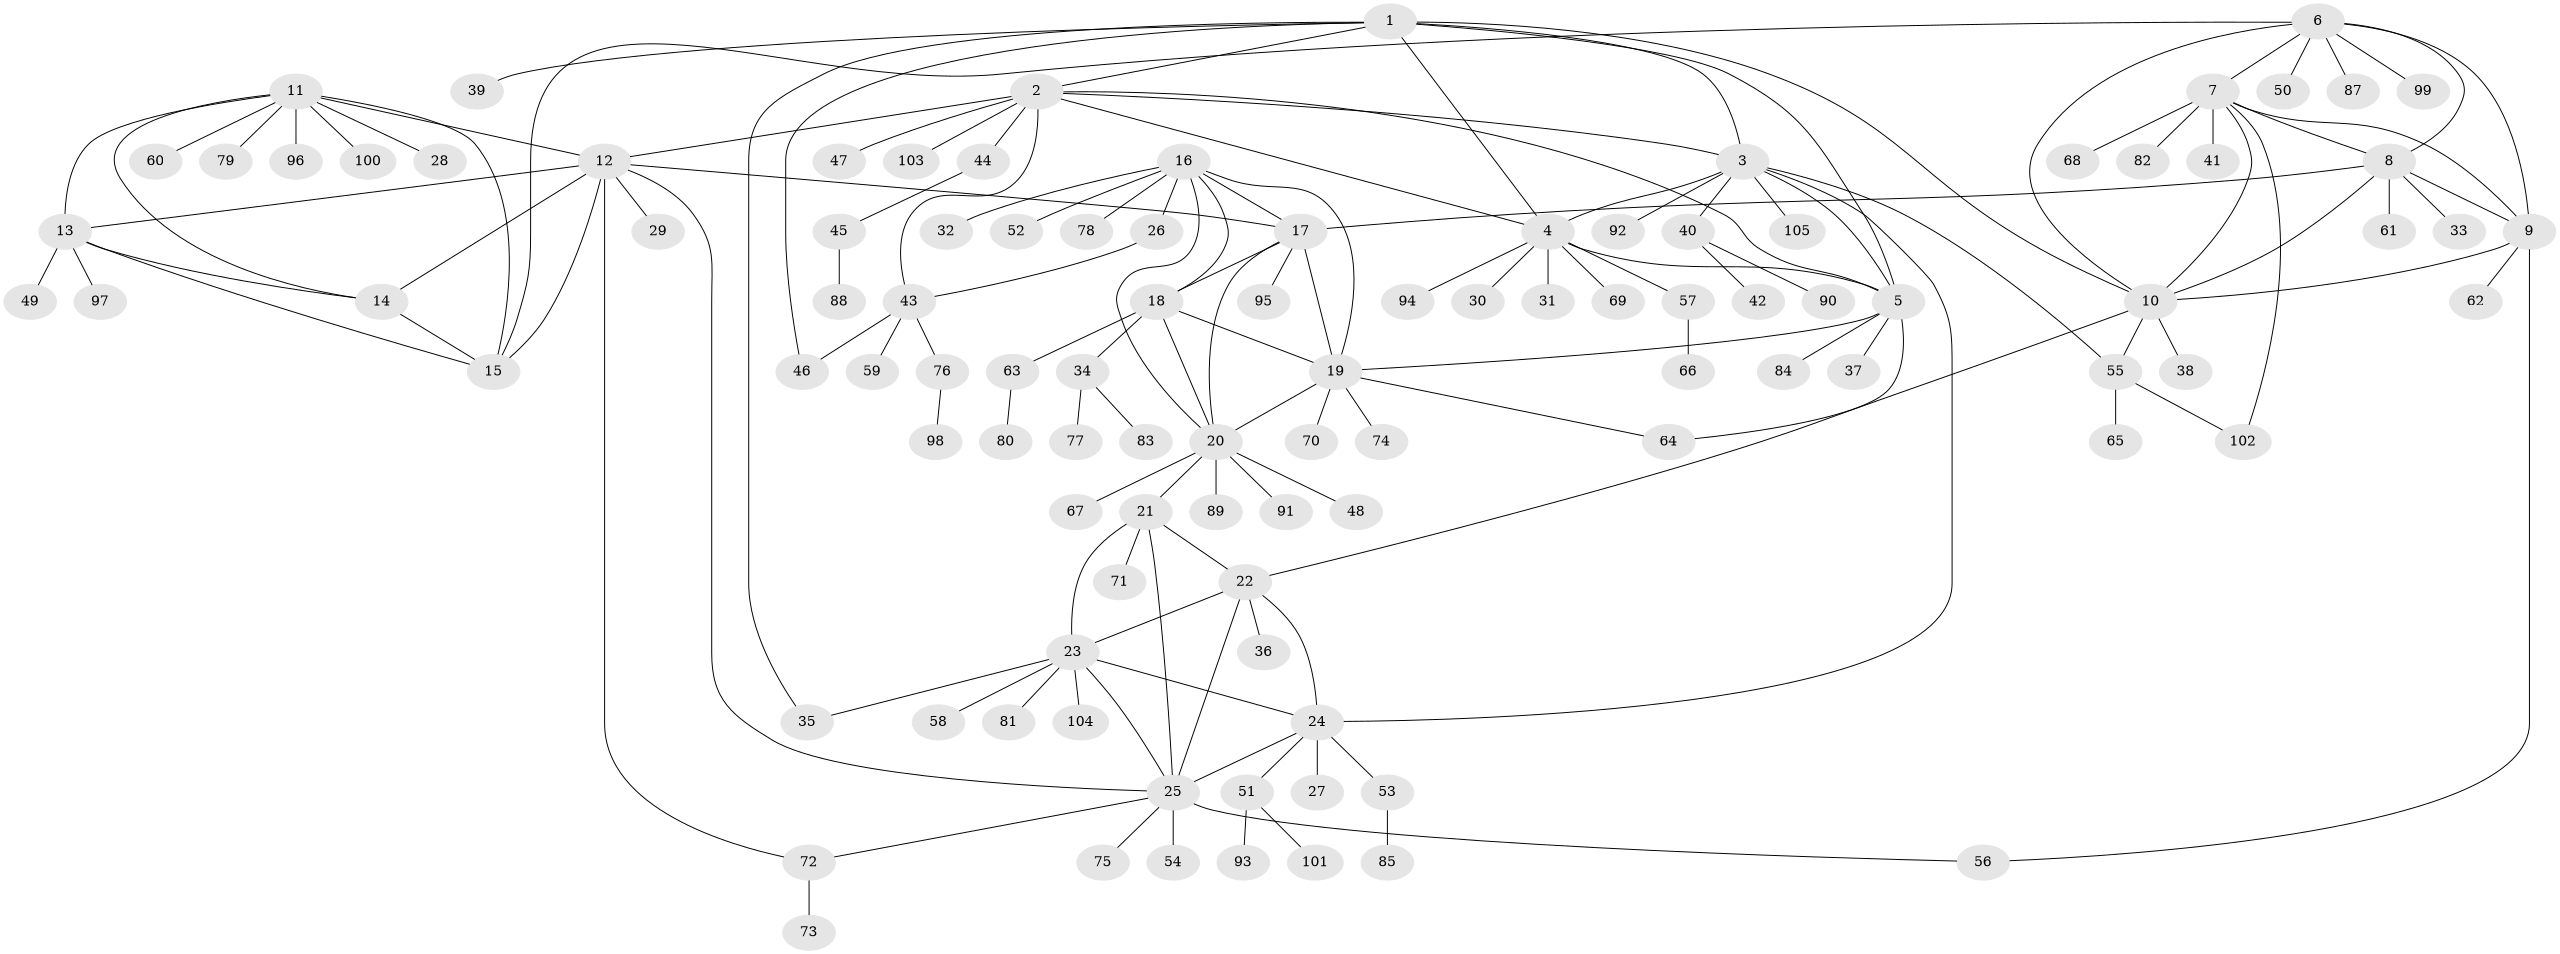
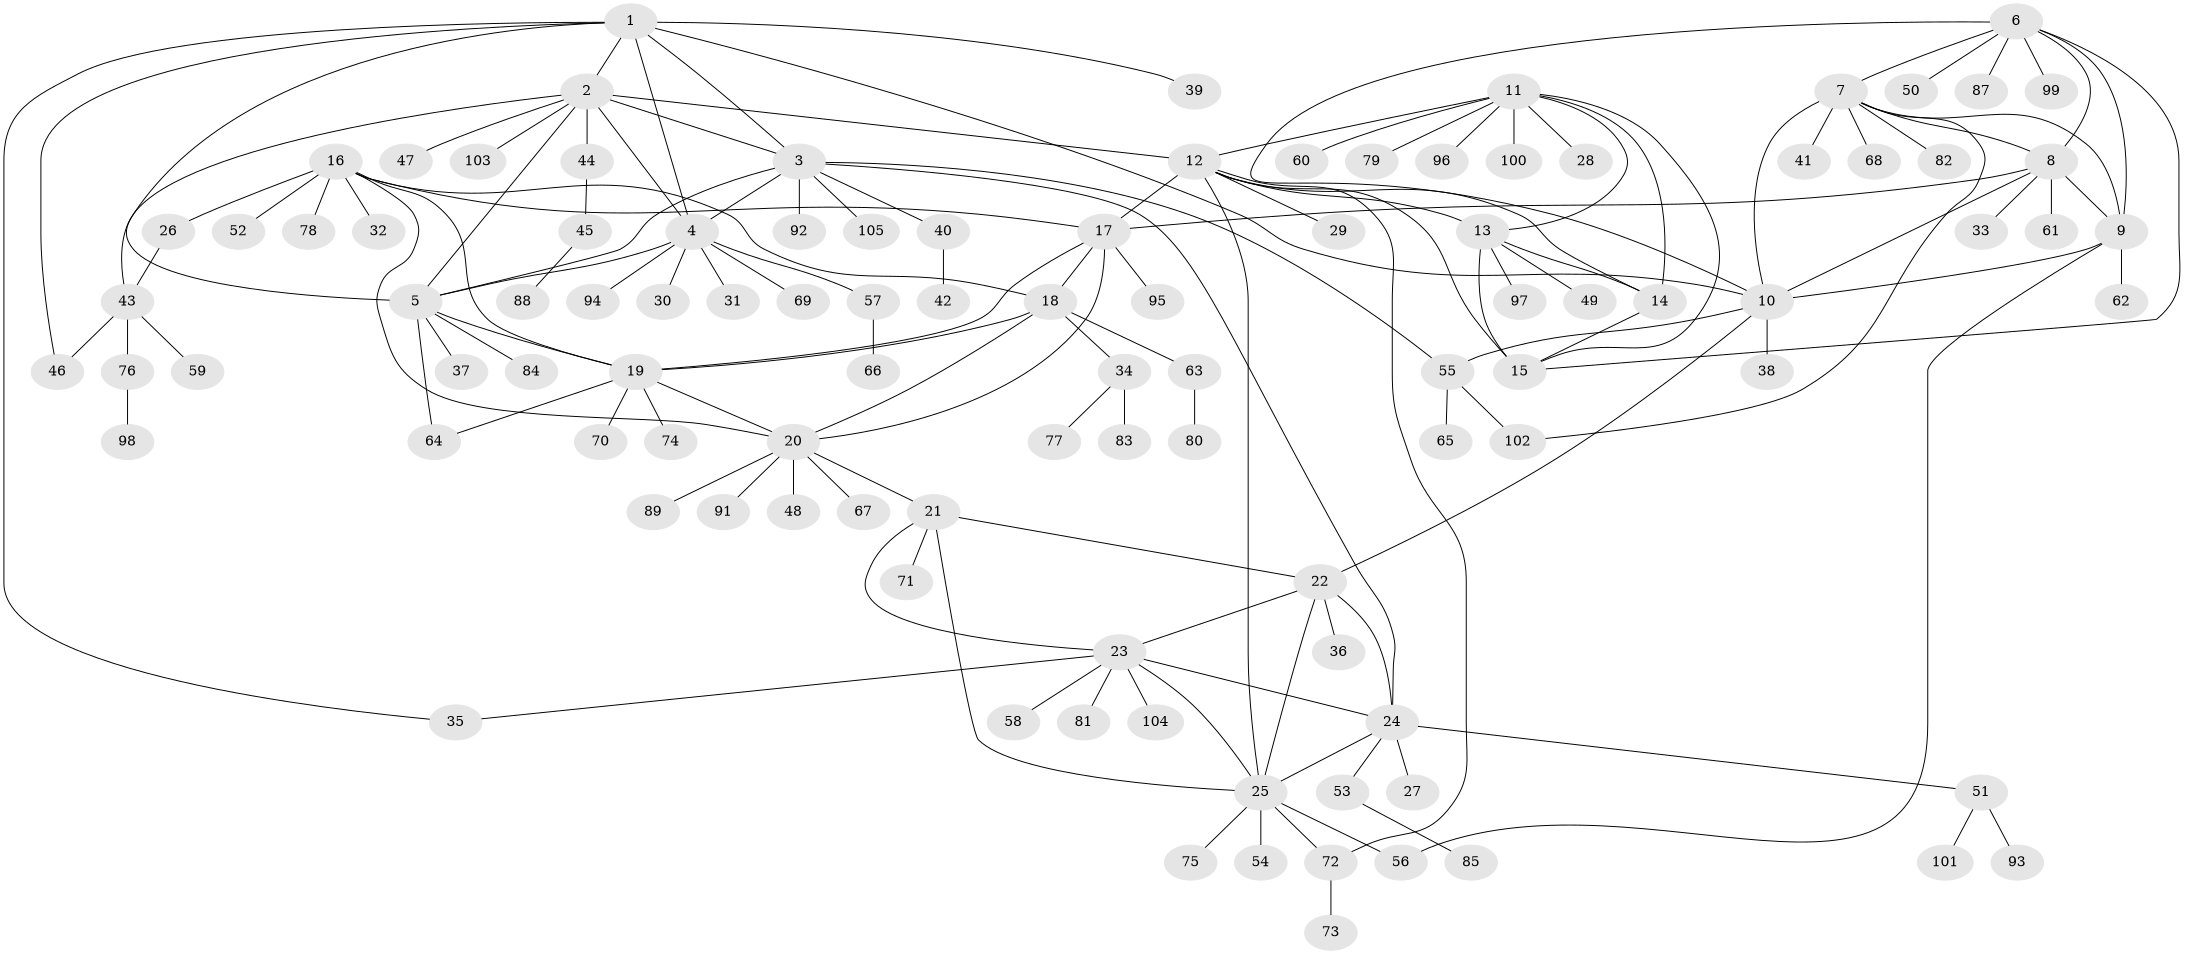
node "90": removed
